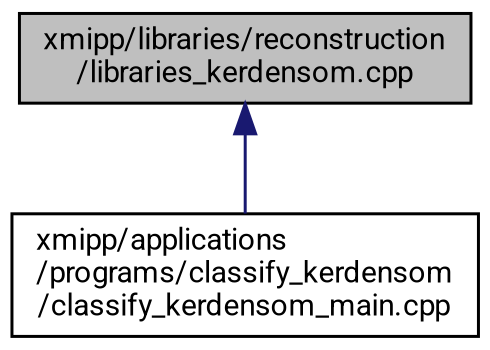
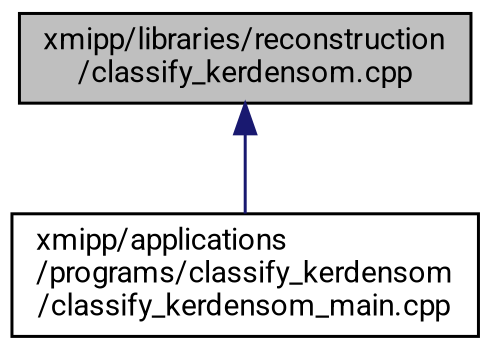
node "xmipp/libraries/reconstruction /libraries_kerdensom.cpp": label "xmipp/libraries/reconstruction /libraries_kerdensom.cpp" -> "xmipp/libraries/reconstruction /classify_kerdensom.cpp"
